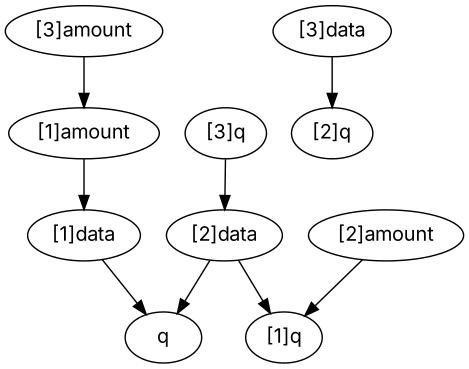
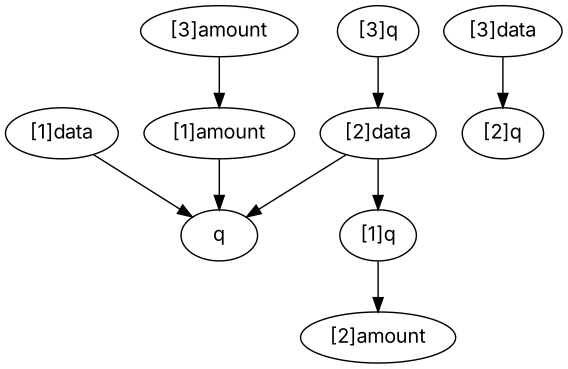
edge "[1]amount" -> "[1]data": now "[1]amount" -> "q"
edge "[2]amount" -> "[1]q": reversed
